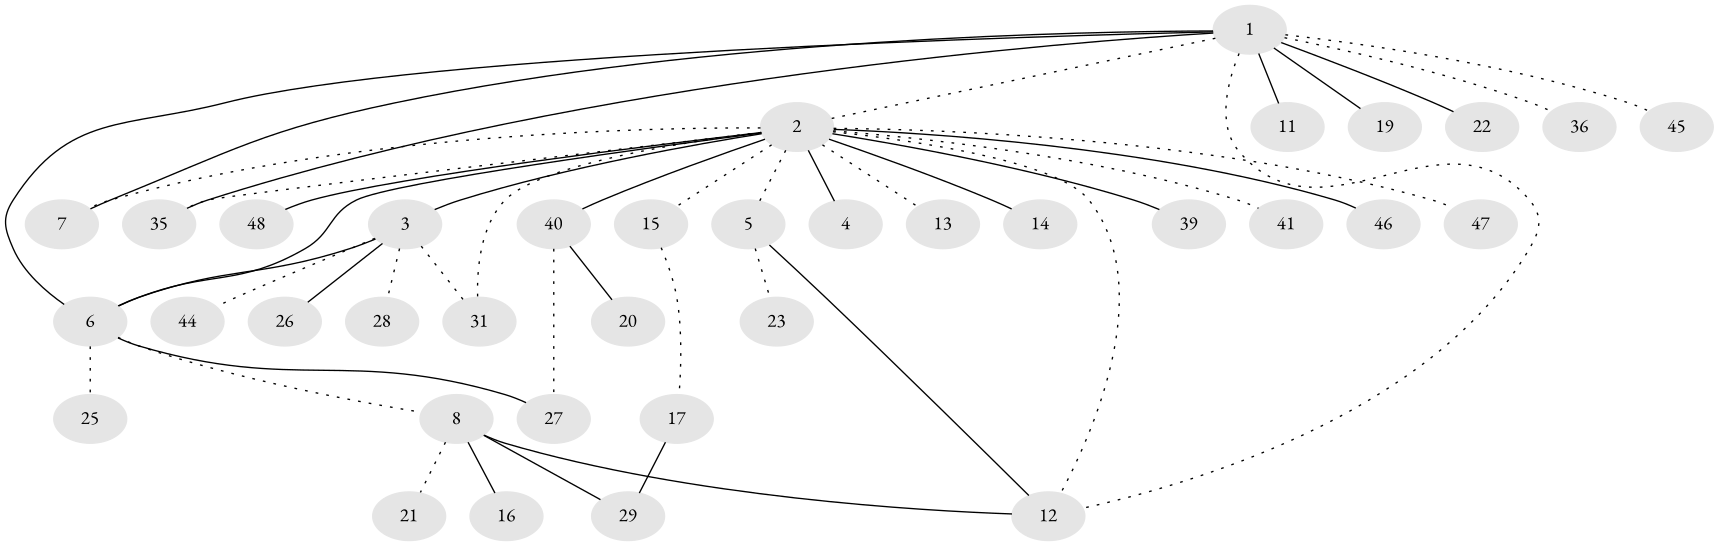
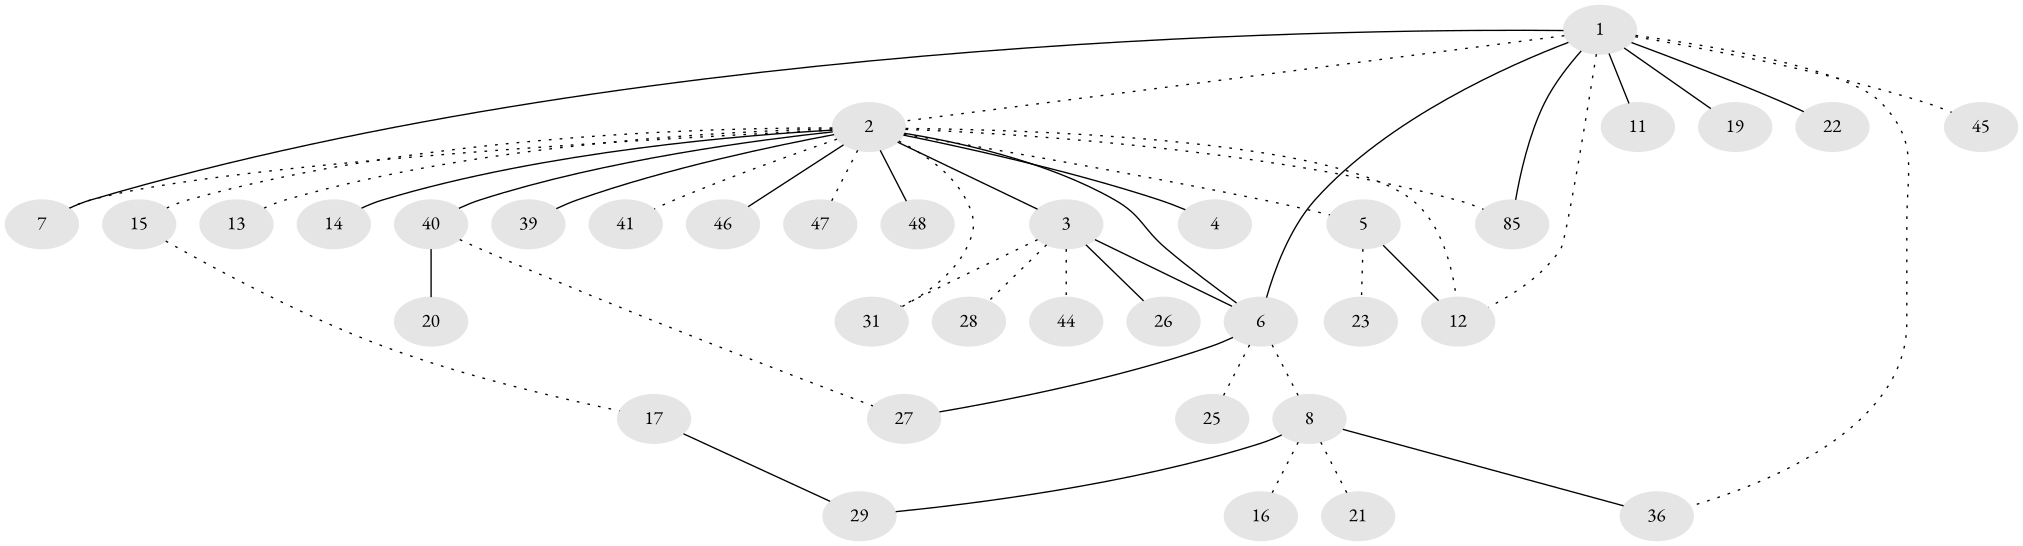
node "35": label "35" -> "85"
edge "8" -- "16": style solid -> dotted
edge "8" -- "12": now "8" -- "36"
